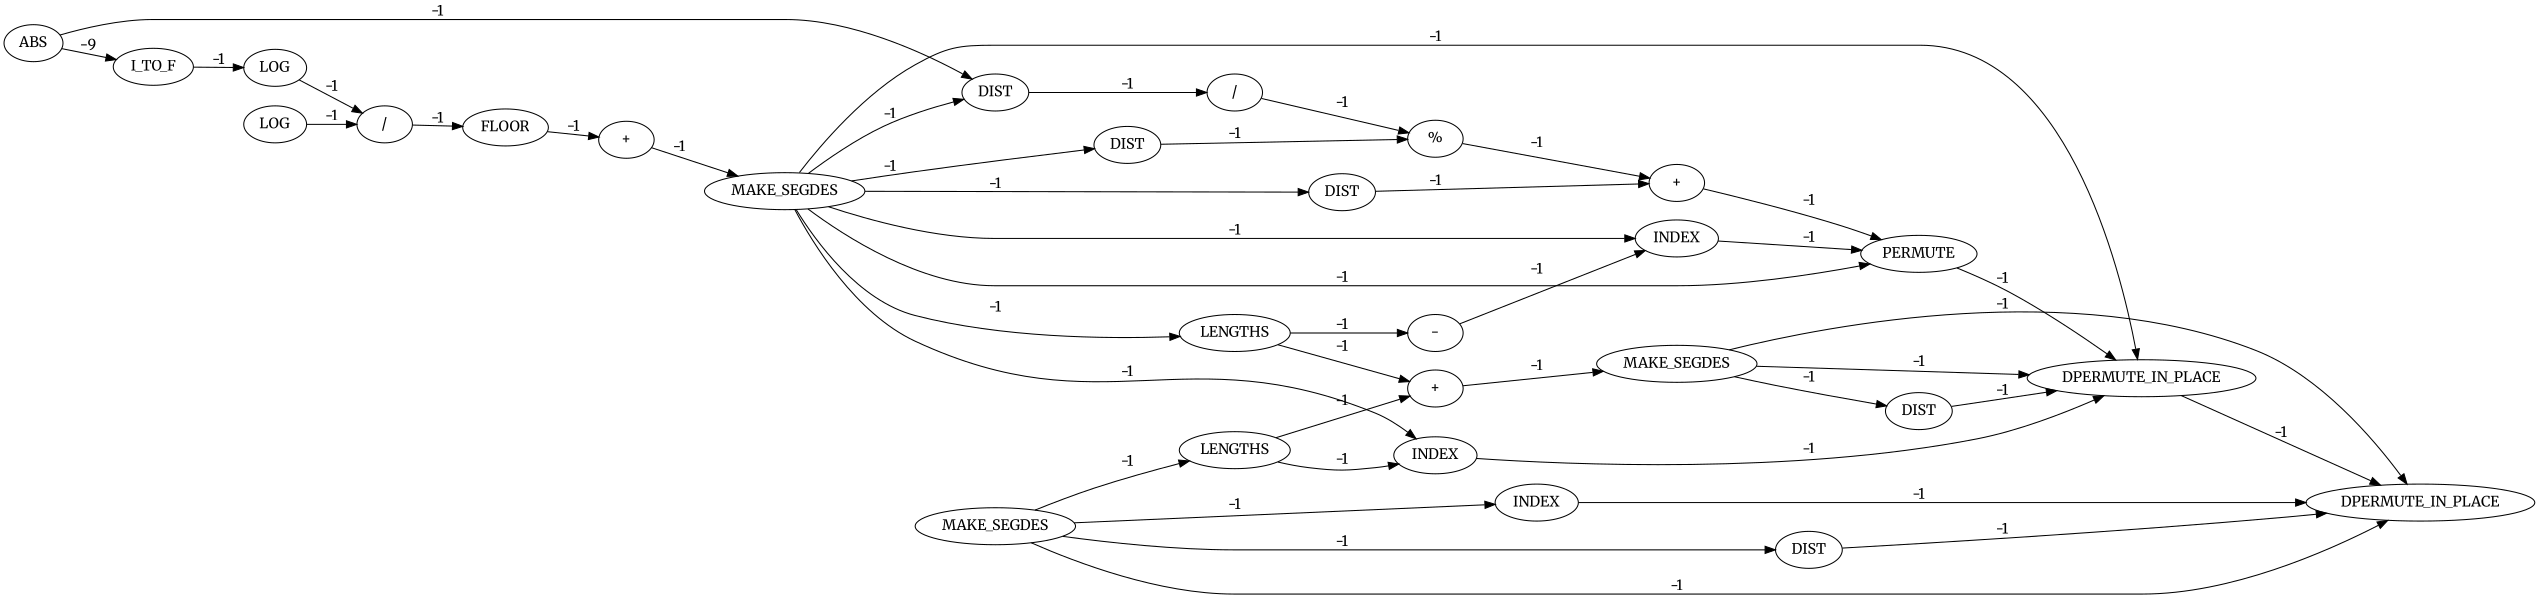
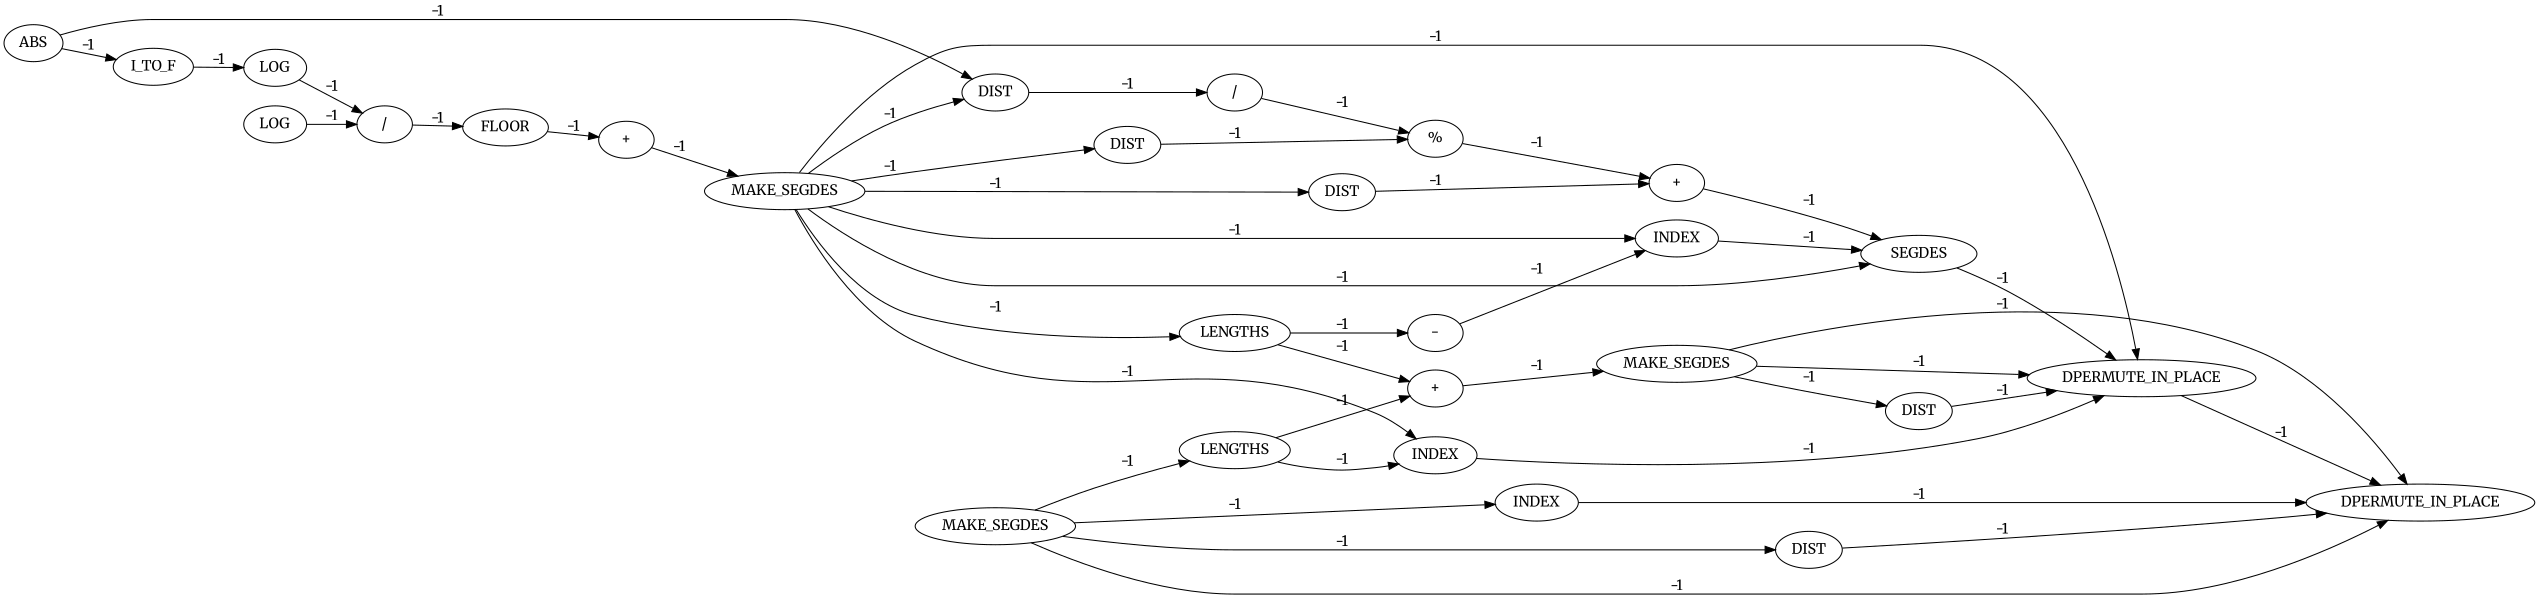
edge "ABS" -> "I_TO_F": label "-9" -> "-1"
node "PERMUTE": label "PERMUTE" -> "SEGDES"
